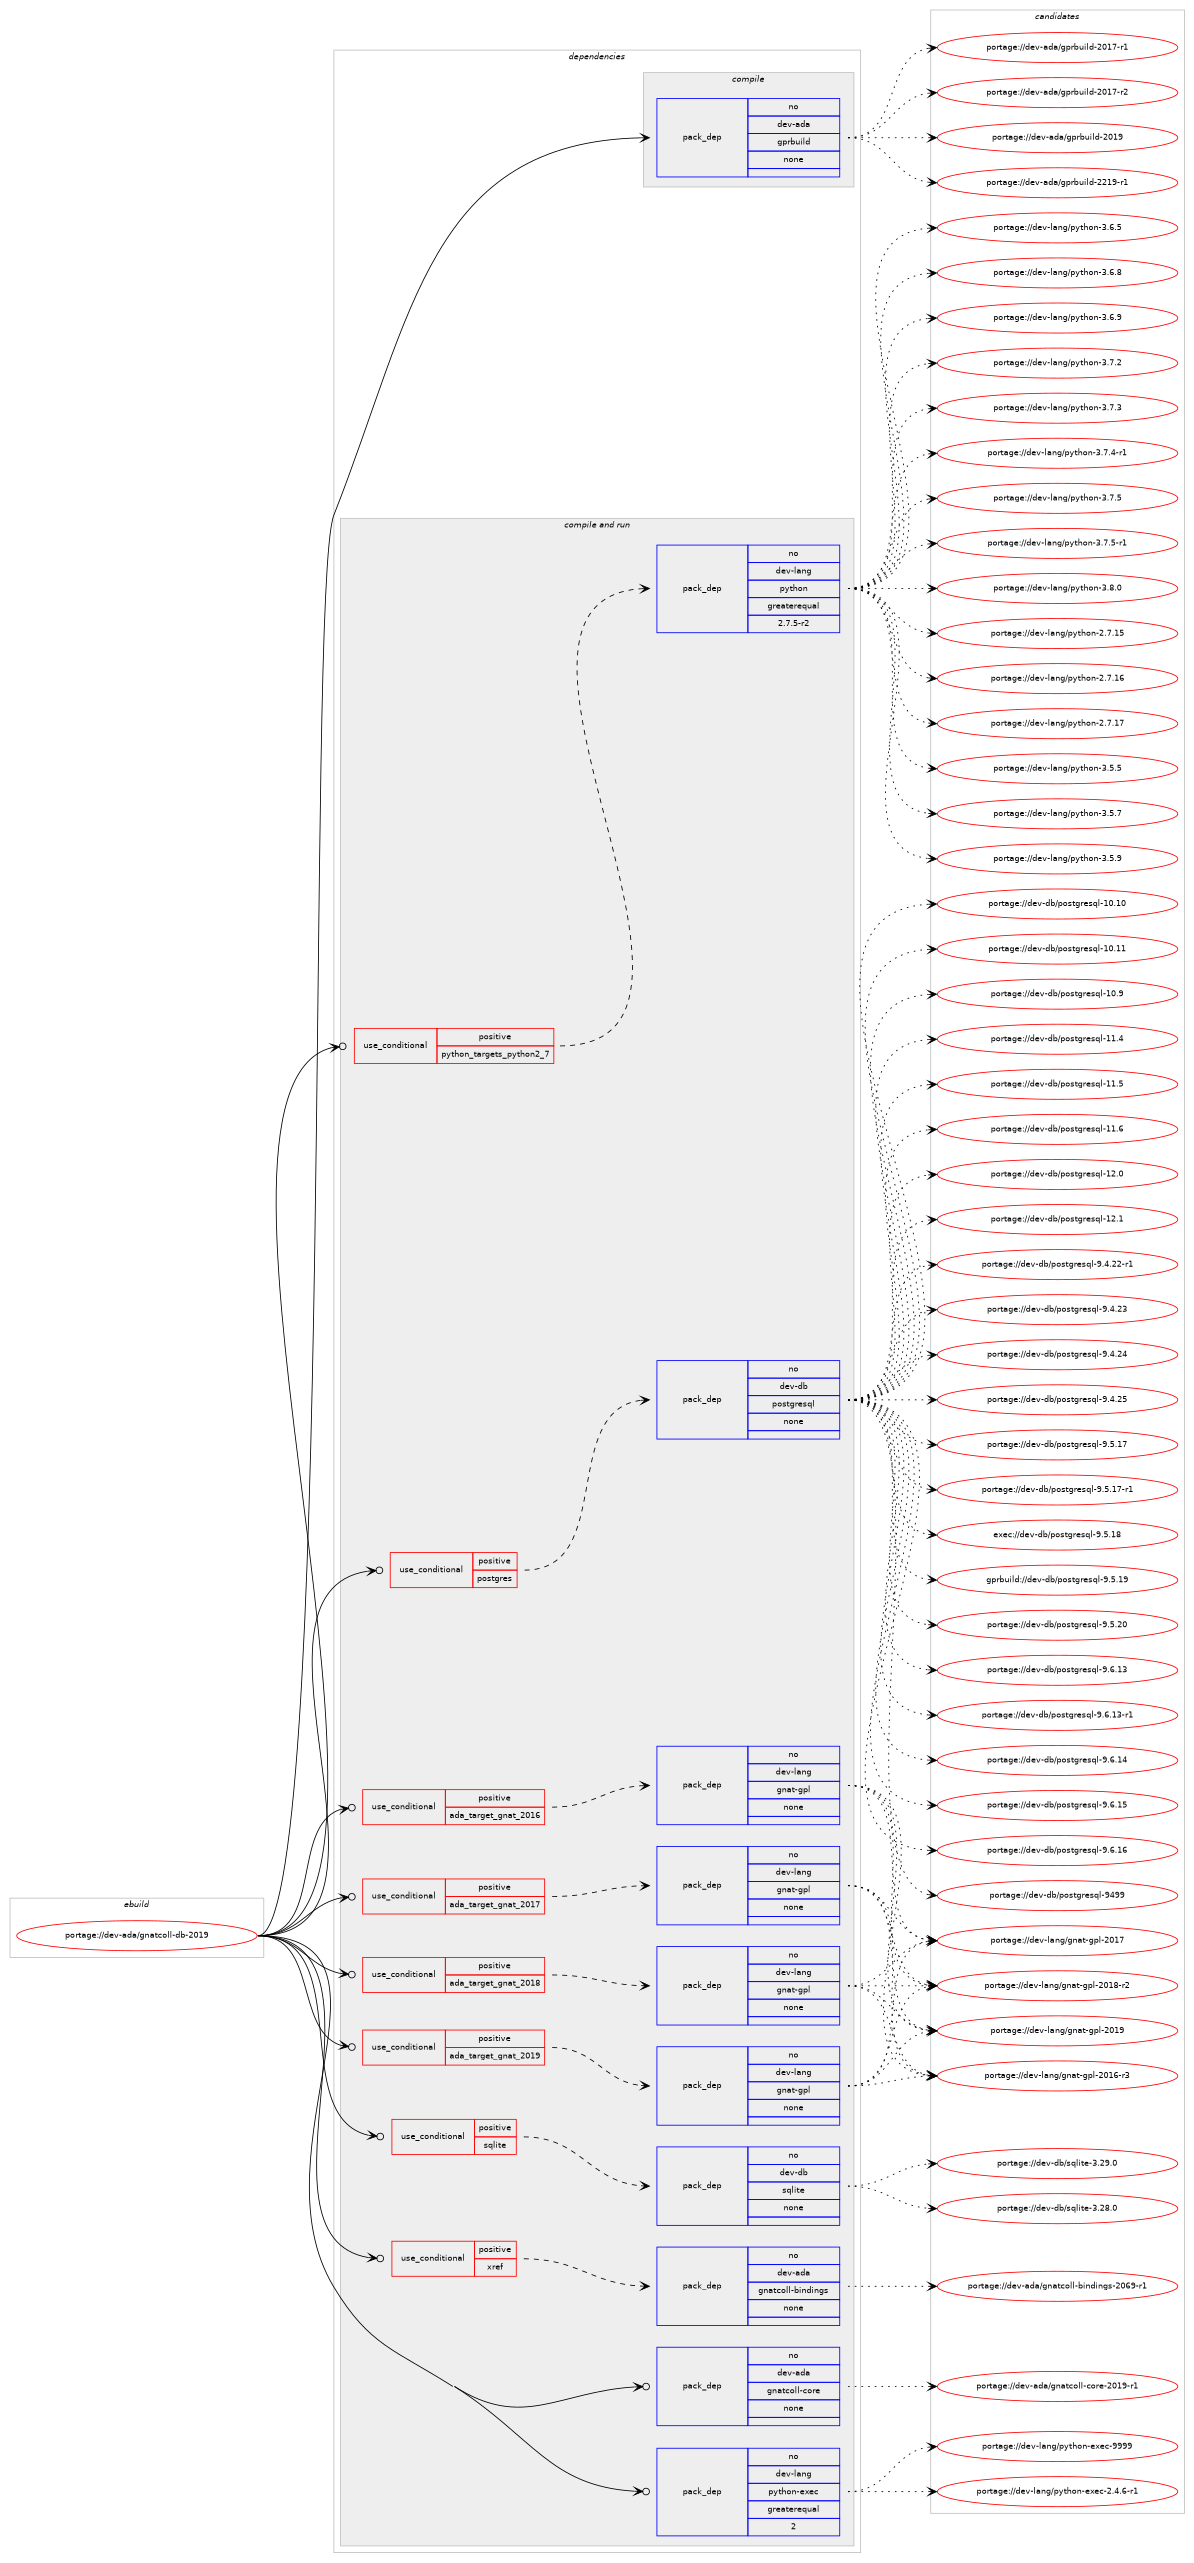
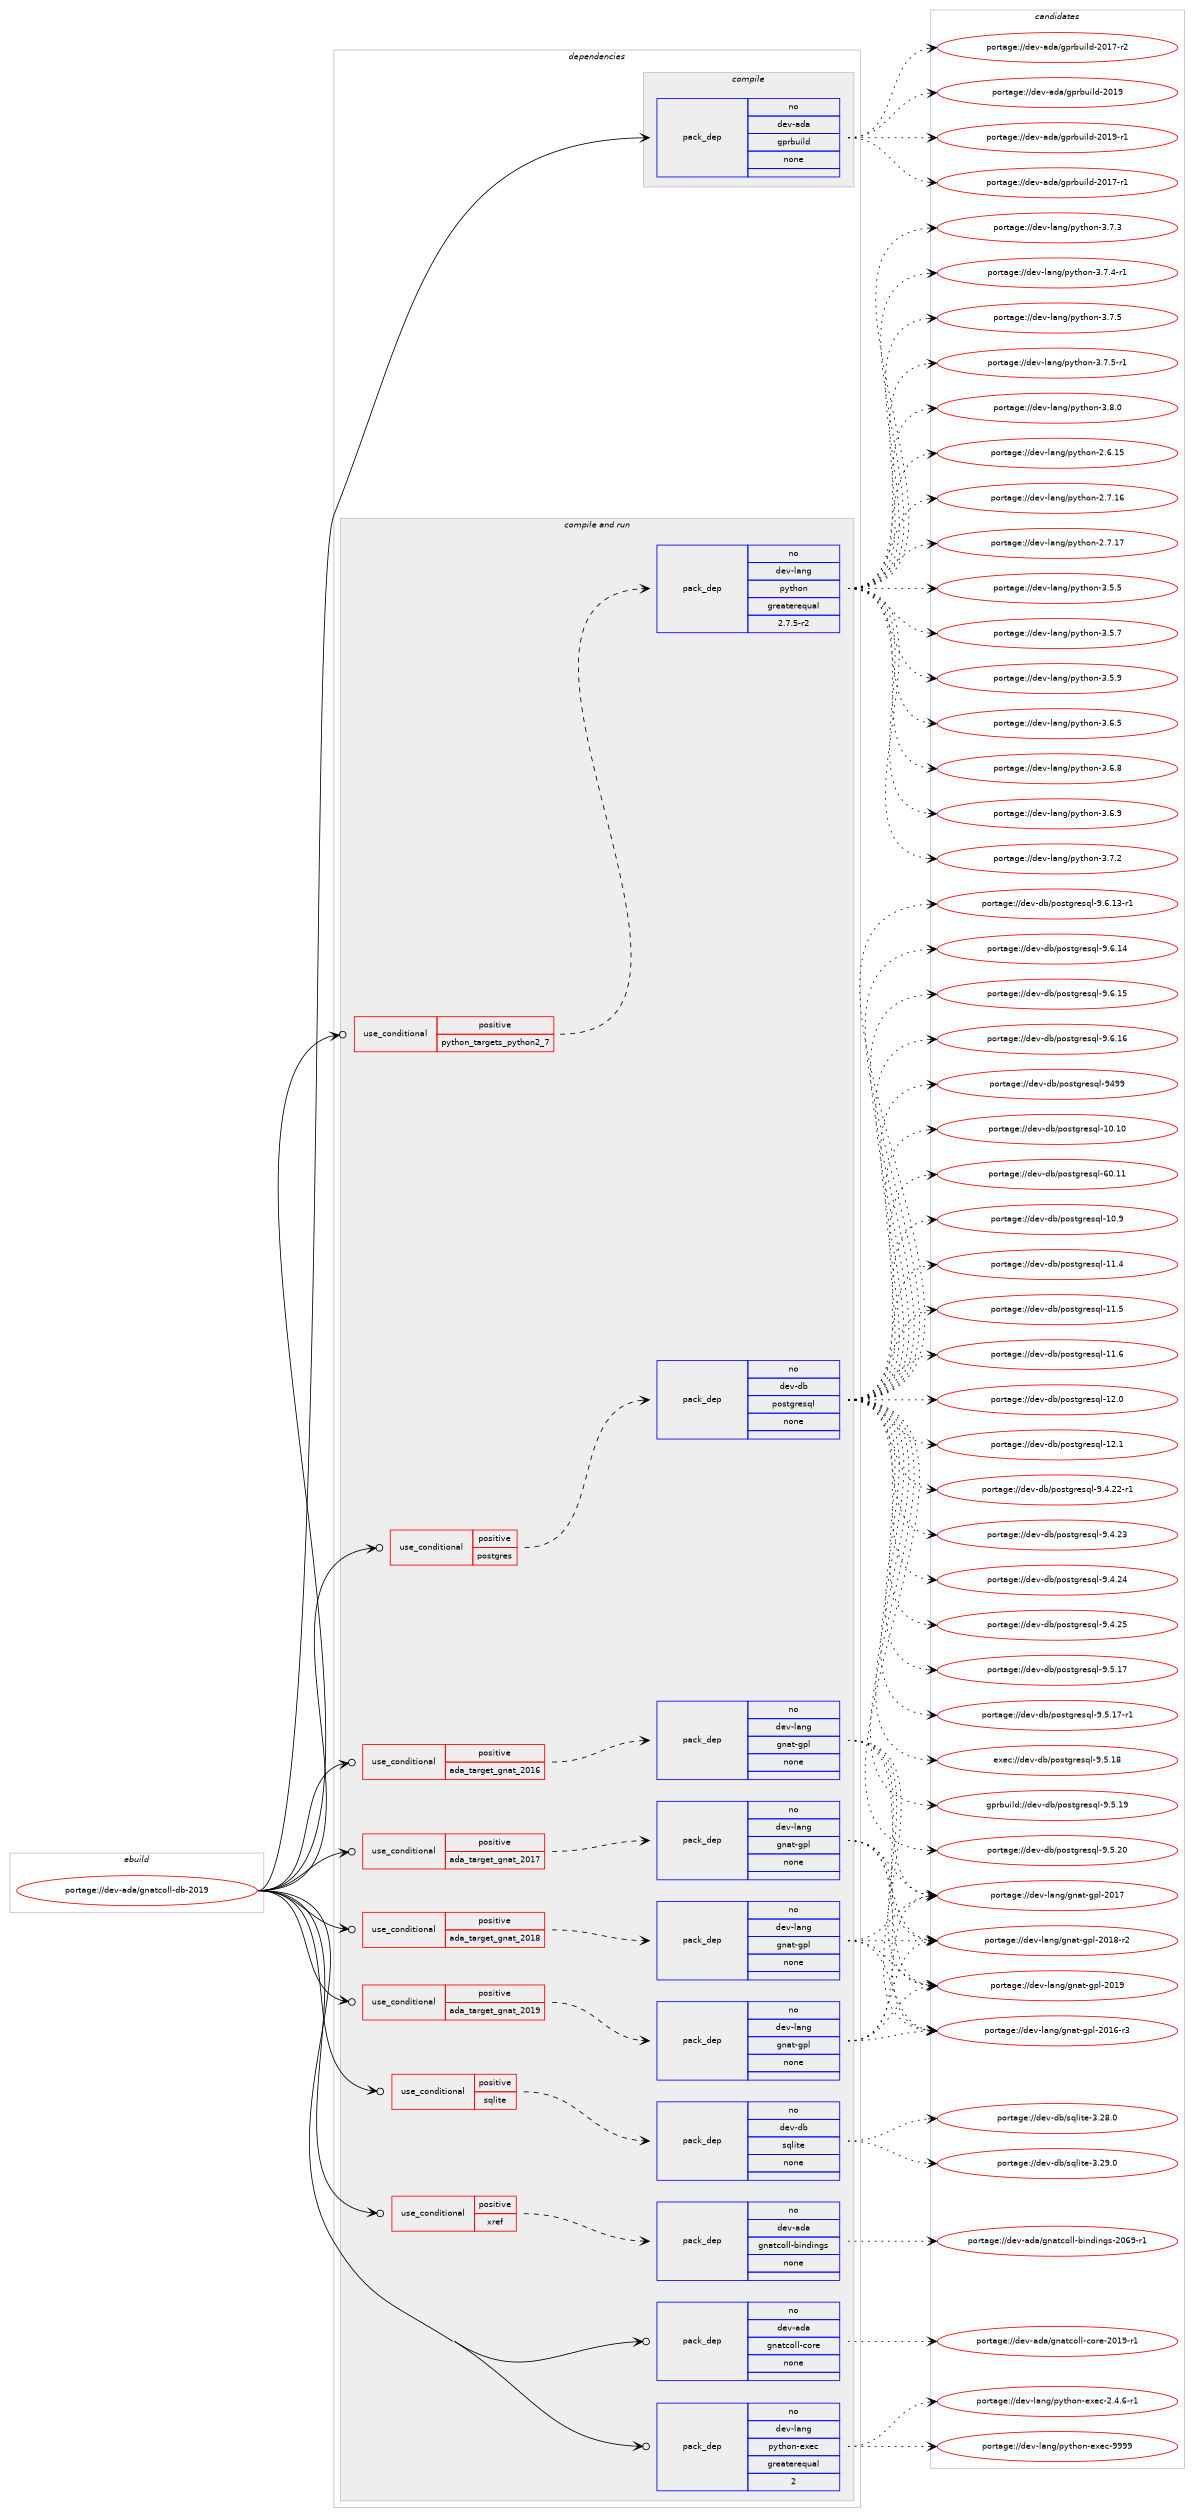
node "portage://dev-ada/gprbuild-2219-r1": label "portage://dev-ada/gprbuild-2219-r1" -> "portage://dev-ada/gprbuild-2019-r1"
node "portage://dev-lang/python-2.7.15": label "portage://dev-lang/python-2.7.15" -> "portage://dev-lang/python-2.6.15"
node "portage://dev-db/postgresql-10.11": label "portage://dev-db/postgresql-10.11" -> "portage://dev-db/postgresql-60.11"
node "portage://dev-db/postgresql-9.6.13": removed
